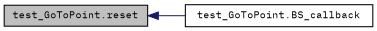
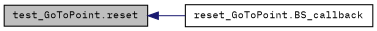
node "test_GoToPoint.BS_callback": label "test_GoToPoint.BS_callback" -> "reset_GoToPoint.BS_callback"
